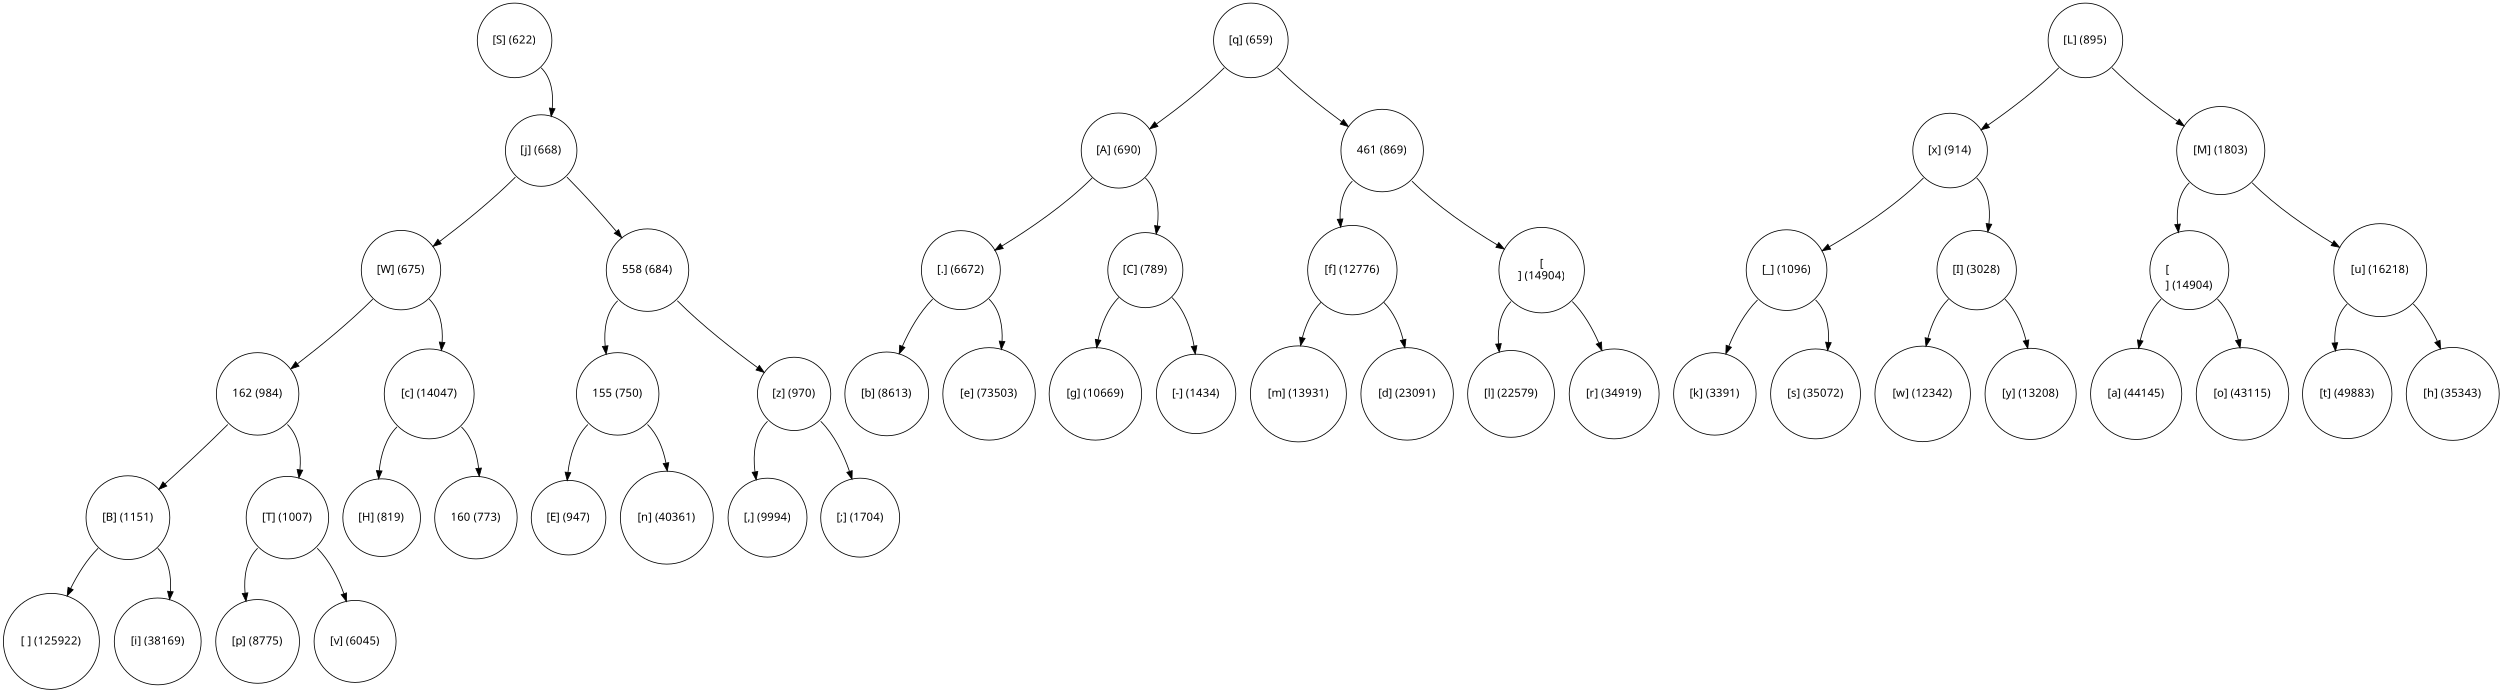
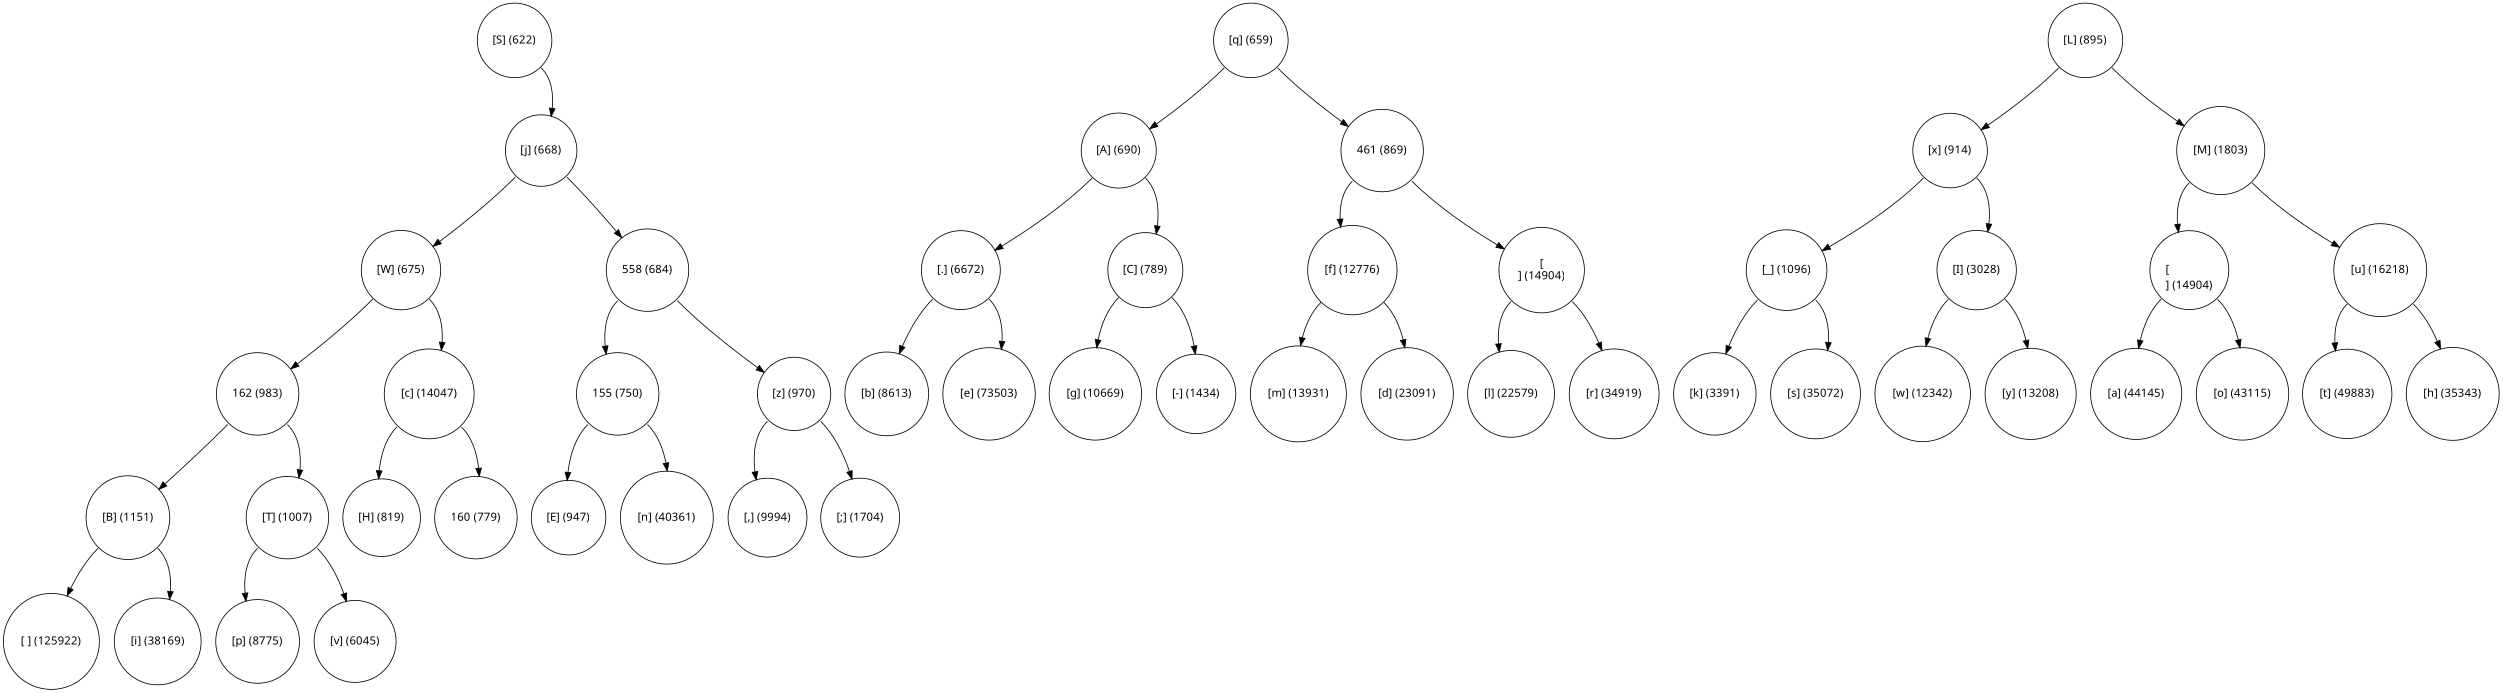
node "162 (984)": label "162 (984)" -> "162 (983)"
node "160 (773)": label "160 (773)" -> "160 (779)"
